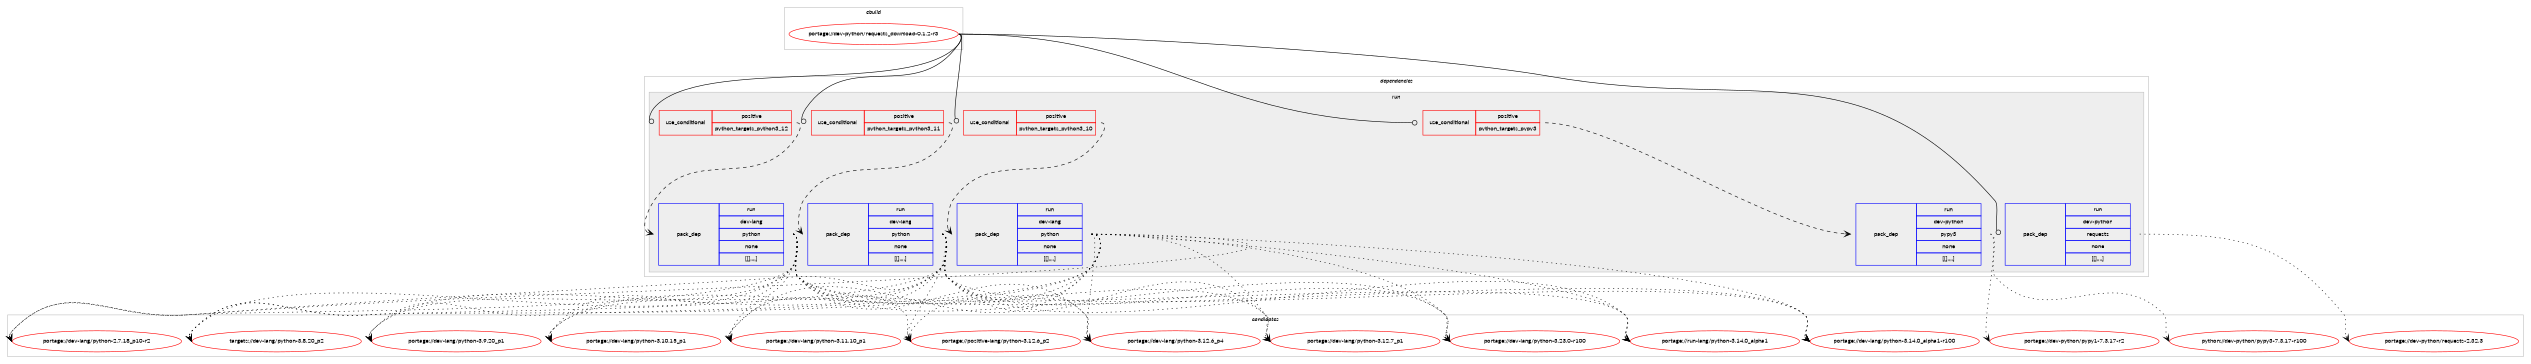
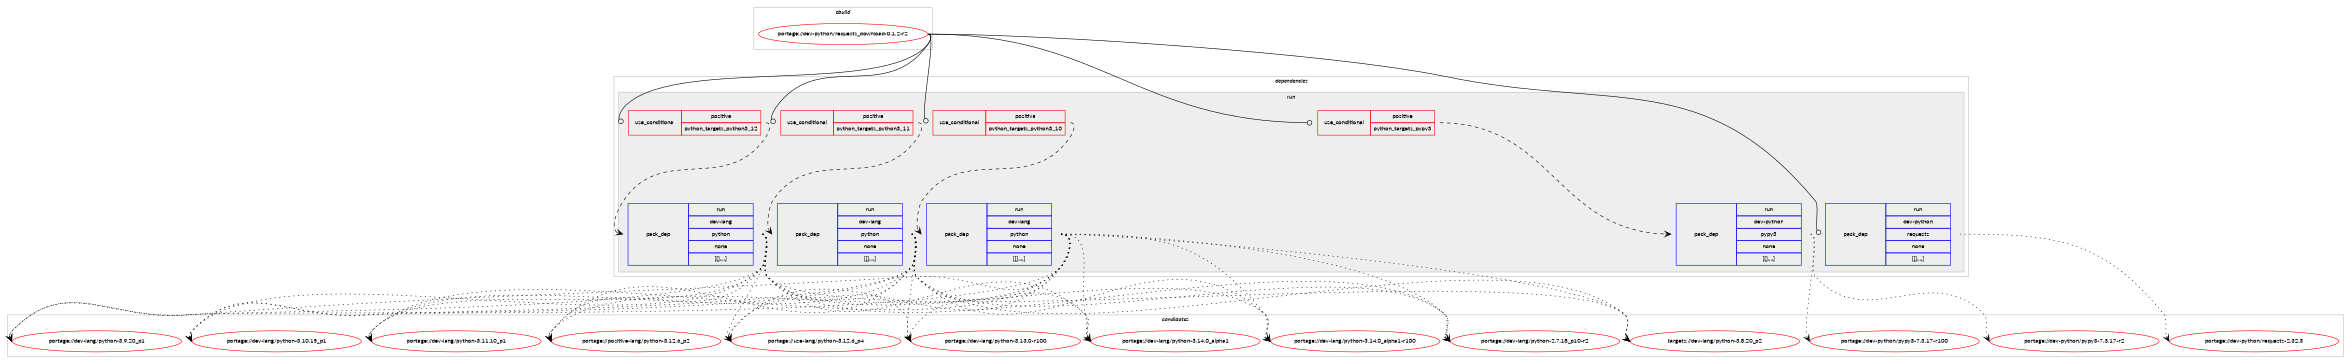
node "portage://dev-python/requests_download-0.1.2-r3": label "portage://dev-python/requests_download-0.1.2-r3" -> "portage://dev-python/requests_download-0.1.2-r2"
node "portage://dev-lang/python-3.12.6_p4": label "portage://dev-lang/python-3.12.6_p4" -> "portage://use-lang/python-3.12.6_p4"
node "portage://dev-lang/python-3.12.7_p1": removed
node "portage://dev-lang/python-3.23.0-r100": label "portage://dev-lang/python-3.23.0-r100" -> "portage://dev-lang/python-3.13.0-r100"
node "portage://run-lang/python-3.14.0_alpha1": label "portage://run-lang/python-3.14.0_alpha1" -> "portage://dev-lang/python-3.14.0_alpha1"
node "portage://dev-python/pypy1-7.3.17-r2": label "portage://dev-python/pypy1-7.3.17-r2" -> "portage://dev-python/pypy3-7.3.17-r2"
node "python://dev-python/pypy3-7.3.17-r100": label "python://dev-python/pypy3-7.3.17-r100" -> "portage://dev-python/pypy3-7.3.17-r100"
